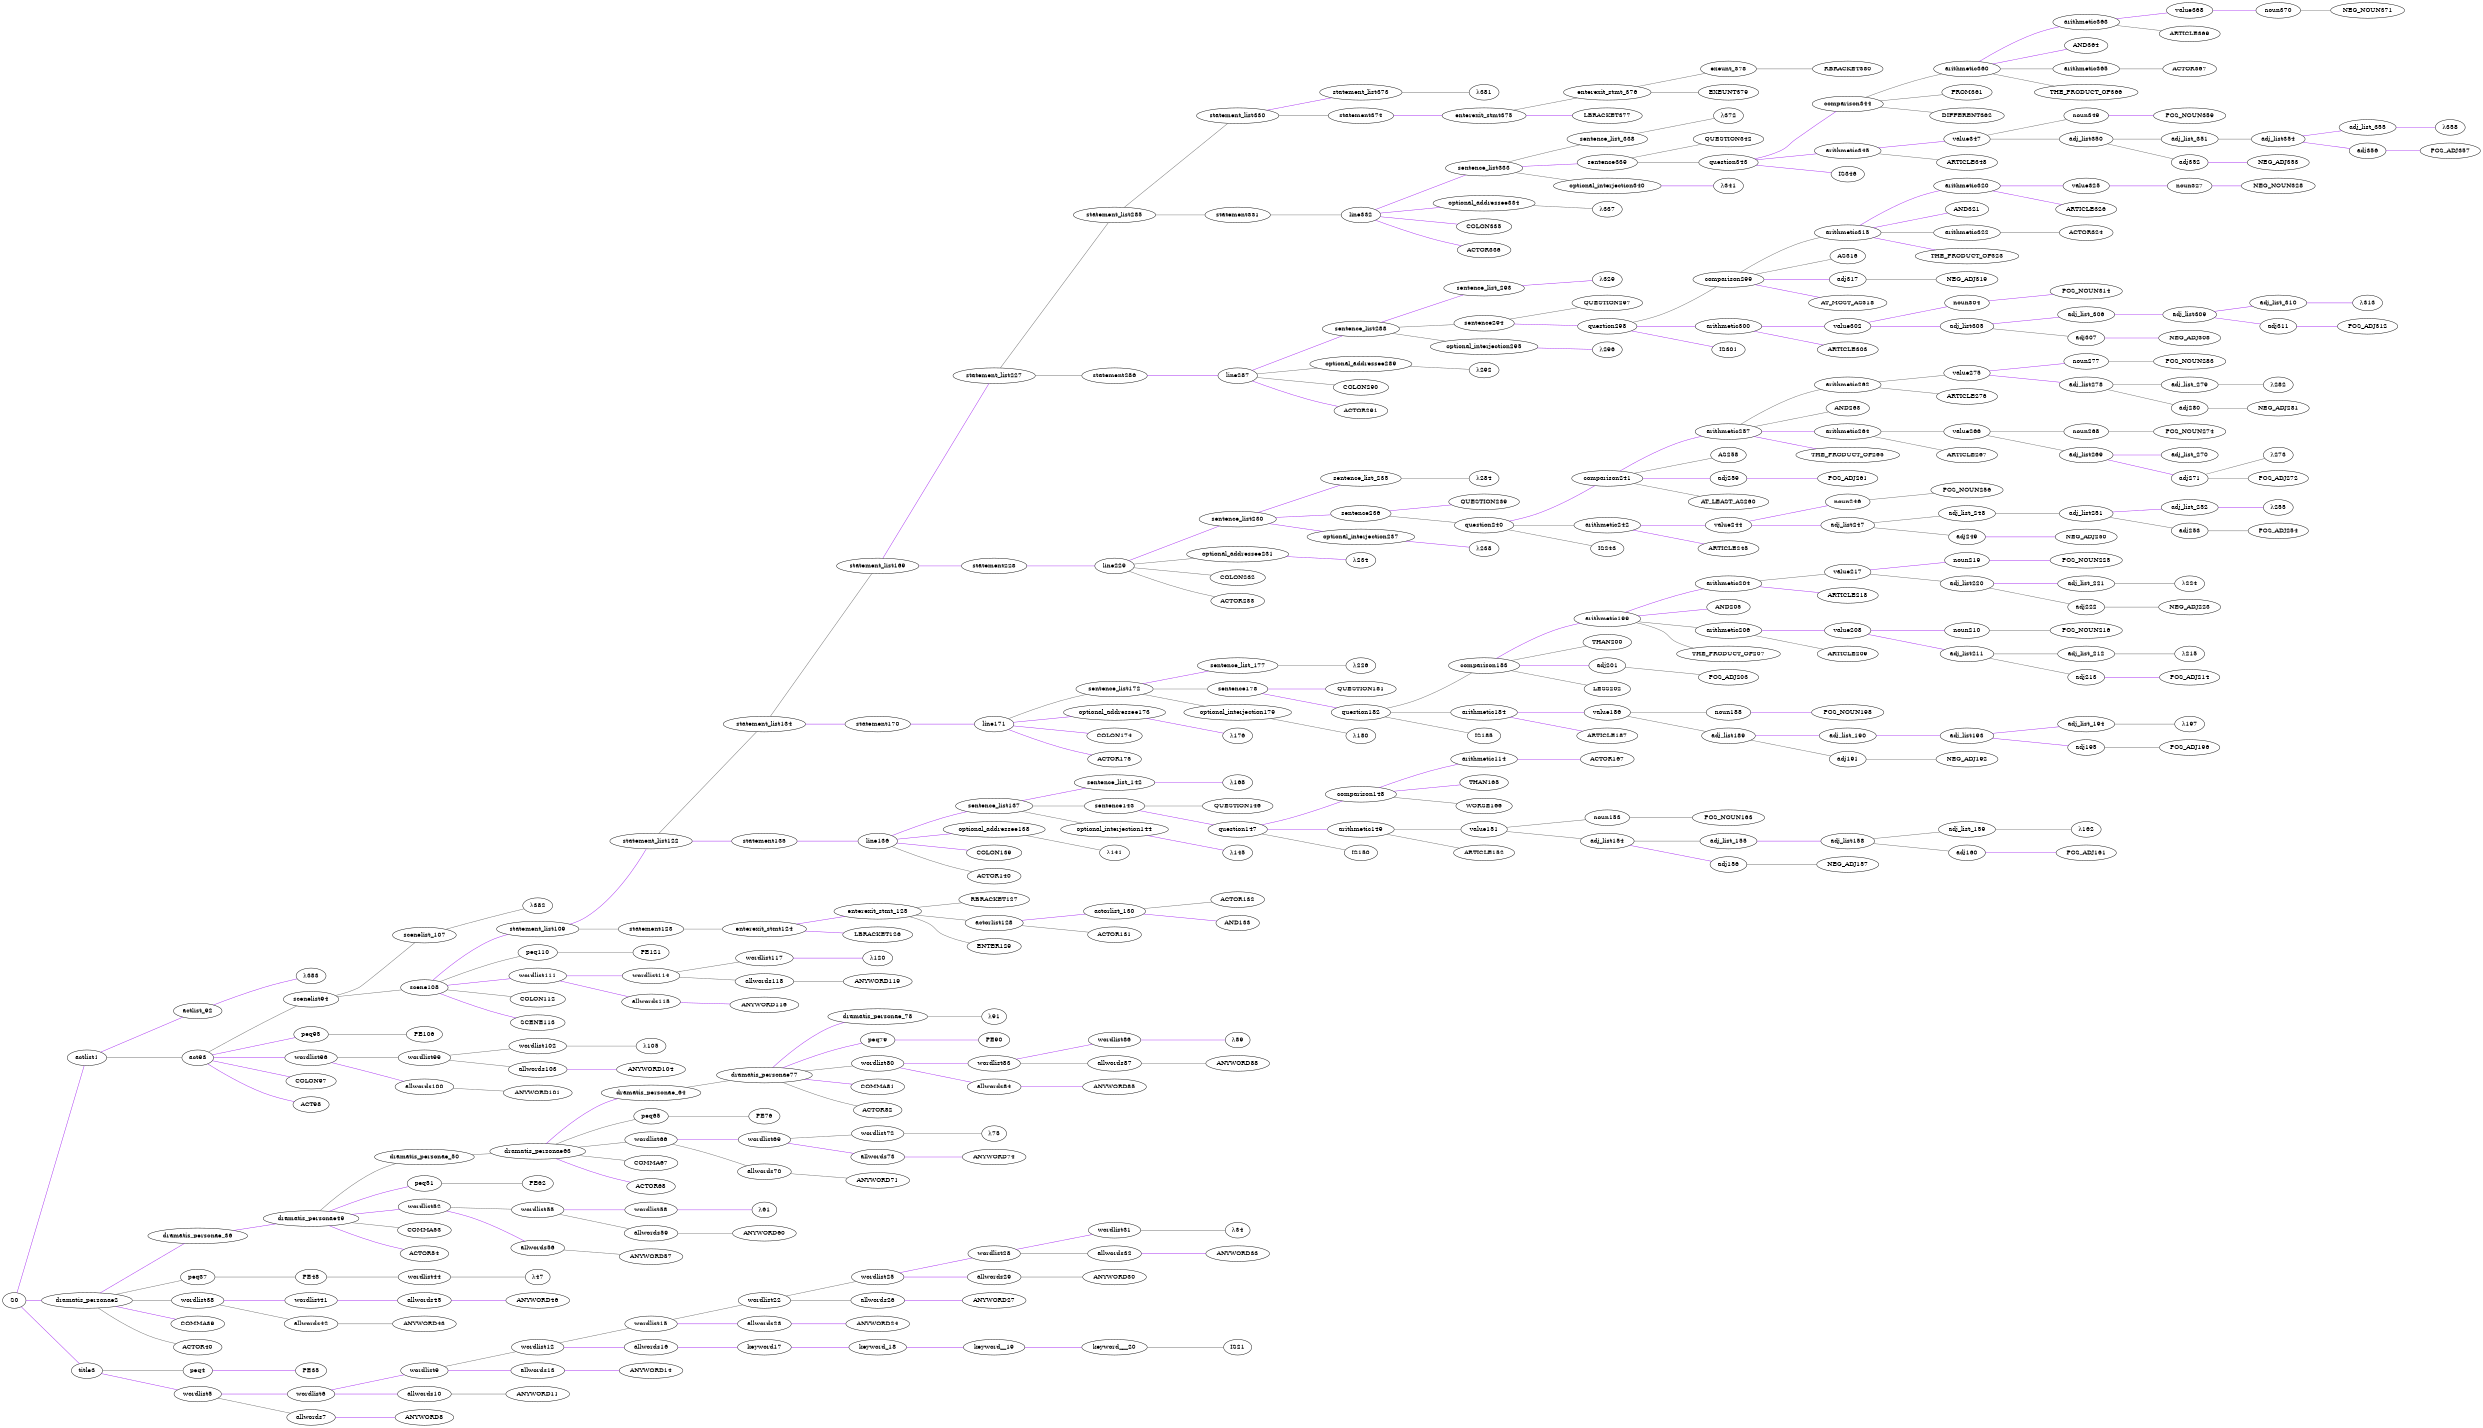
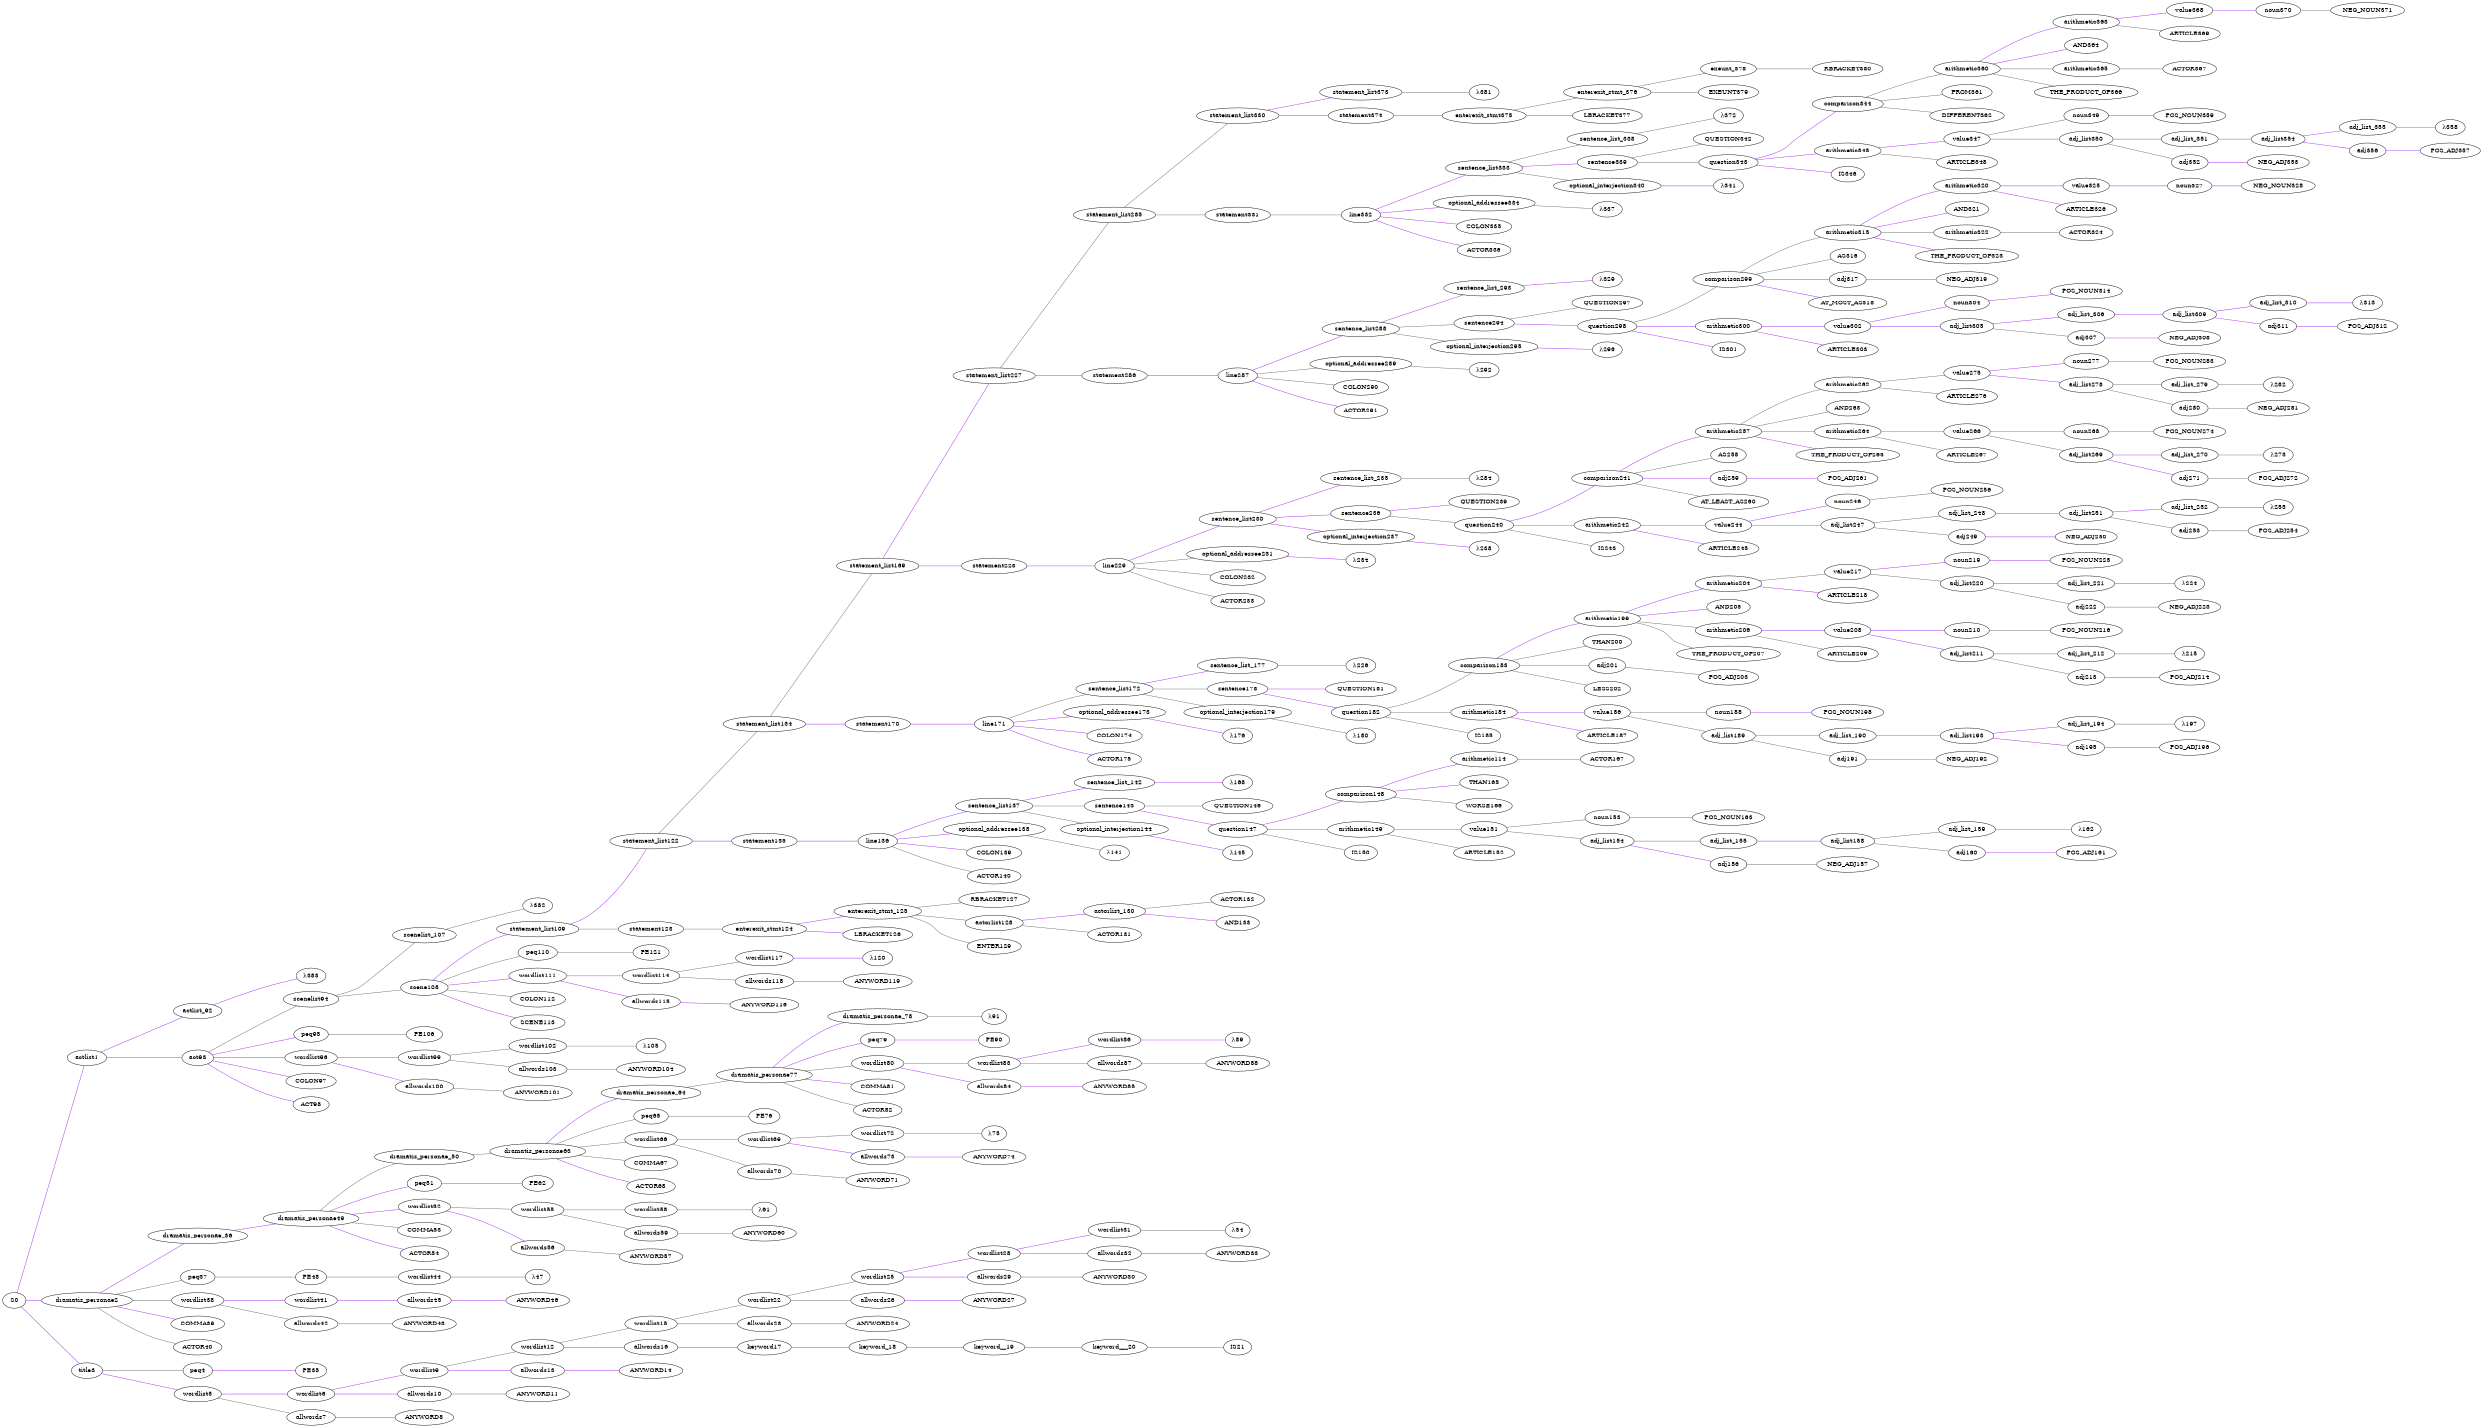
edge "λ273" -- "adj271": now "λ273" -- "adj_list_270"
